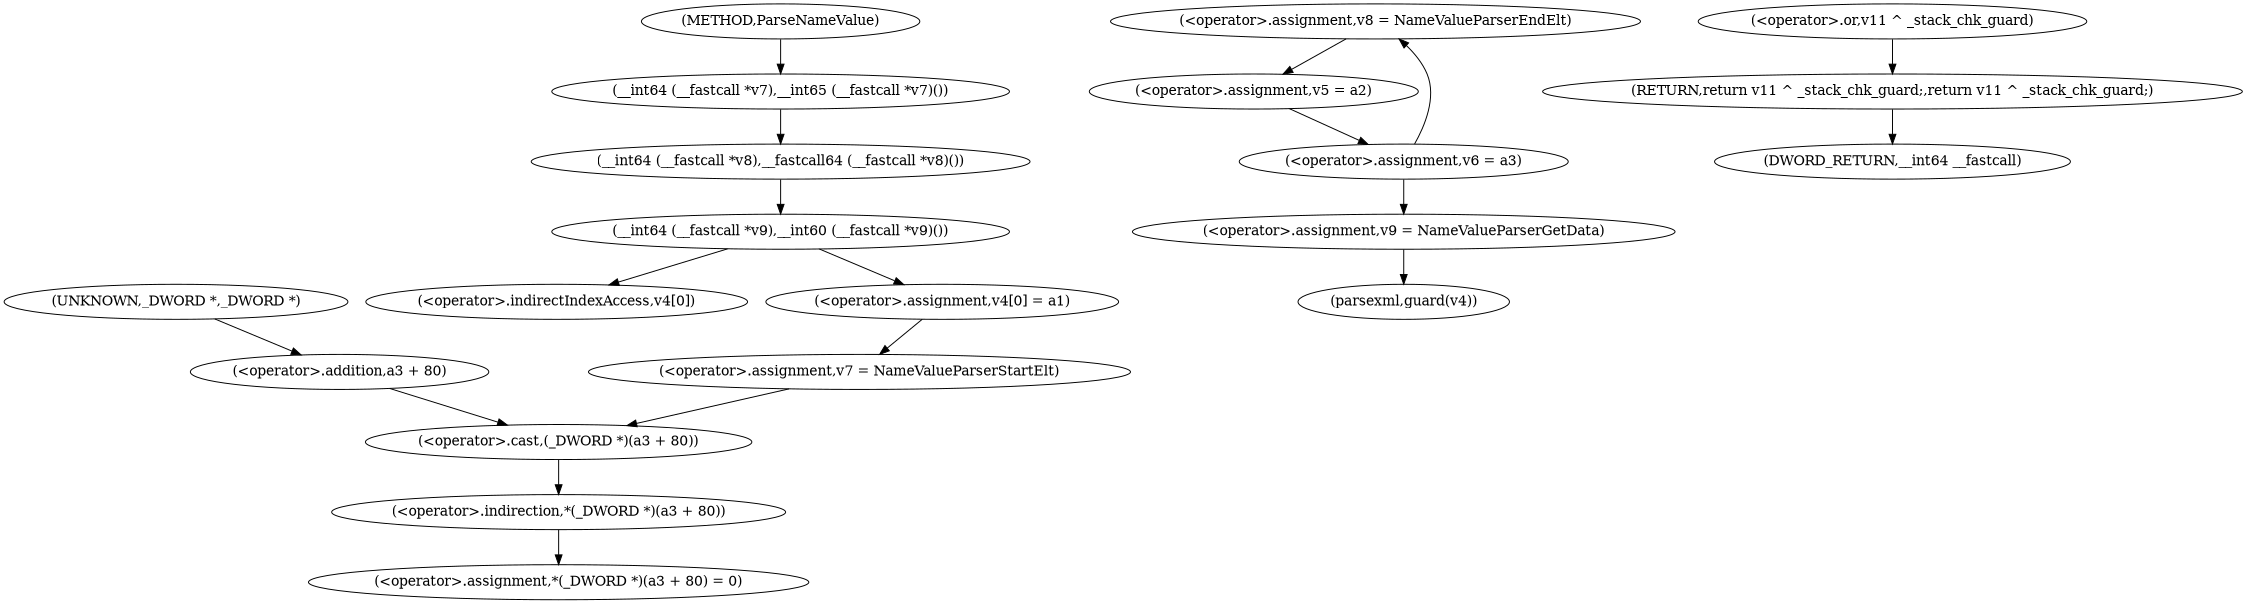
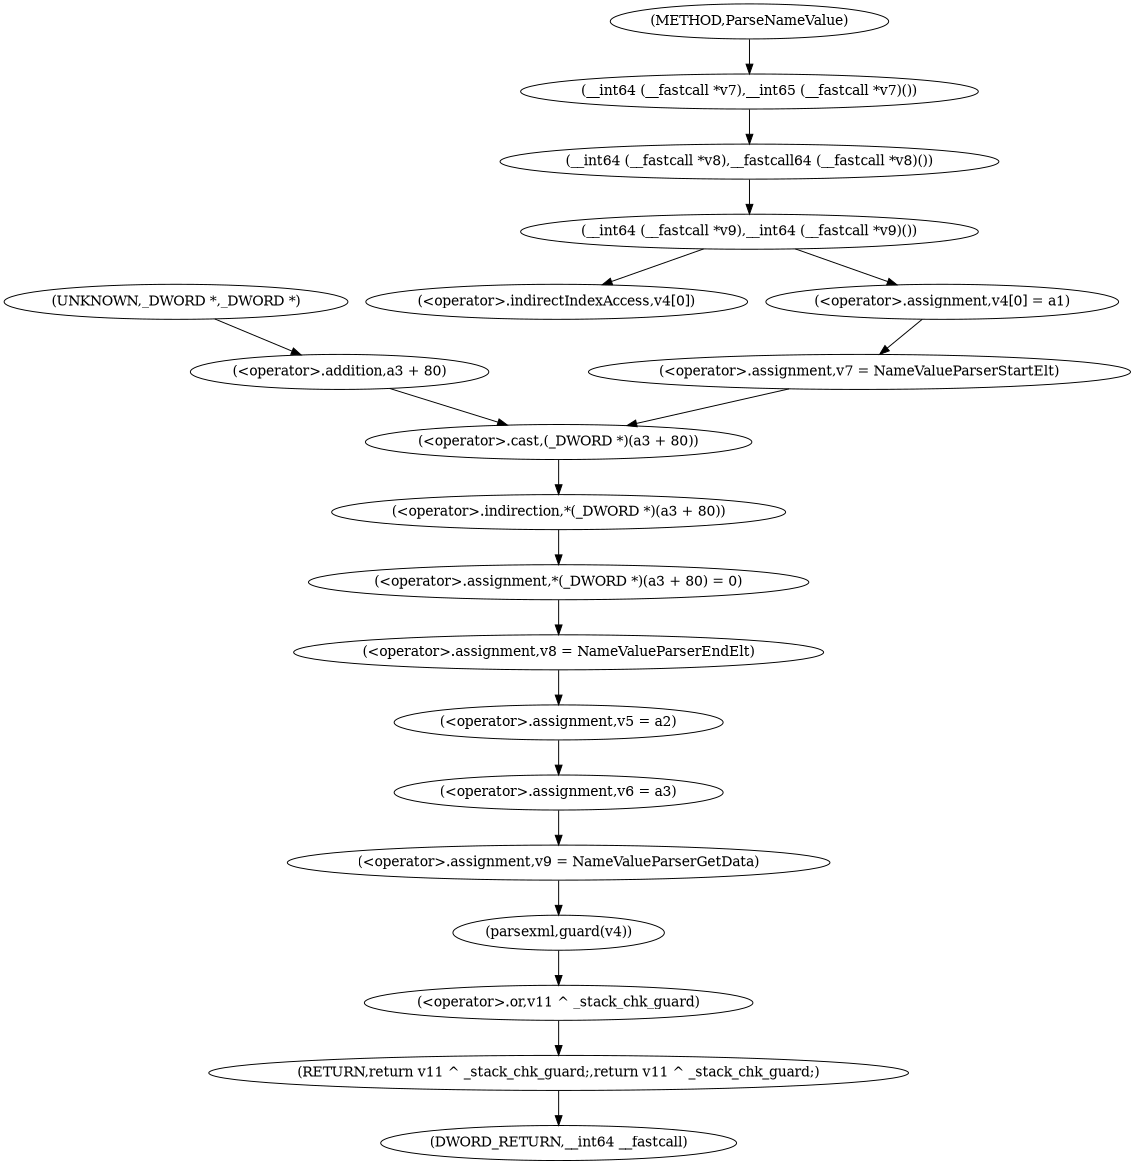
edge "(<operator>.assignment,v6 = a3)" -> "(<operator>.assignment,v8 = NameValueParserEndElt)": now "(<operator>.assignment,*(_DWORD *)(a3 + 80) = 0)" -> "(<operator>.assignment,v8 = NameValueParserEndElt)"
node "(__int64 (__fastcall *v9),__int60 (__fastcall *v9)())": label "(__int64 (__fastcall *v9),__int60 (__fastcall *v9)())" -> "(__int64 (__fastcall *v9),__int64 (__fastcall *v9)())"
edge "(parsexml,guard(v4))" -> "(<operator>.or,v11 ^ _stack_chk_guard)": added
